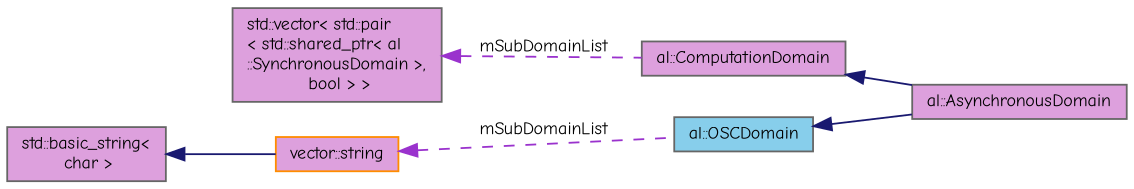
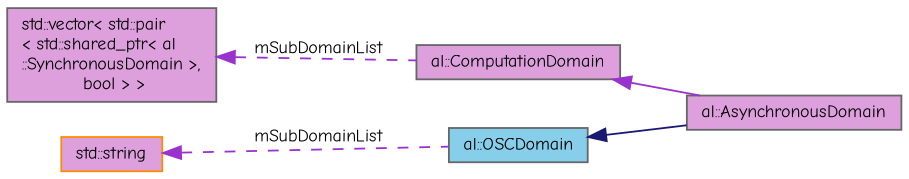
edge "al::AsynchronousDomain" -> "al::ComputationDomain": color midnightblue -> darkorchid3
node "std::basic_string< char >": removed
node "vector::string": label "vector::string" -> "std::string"
